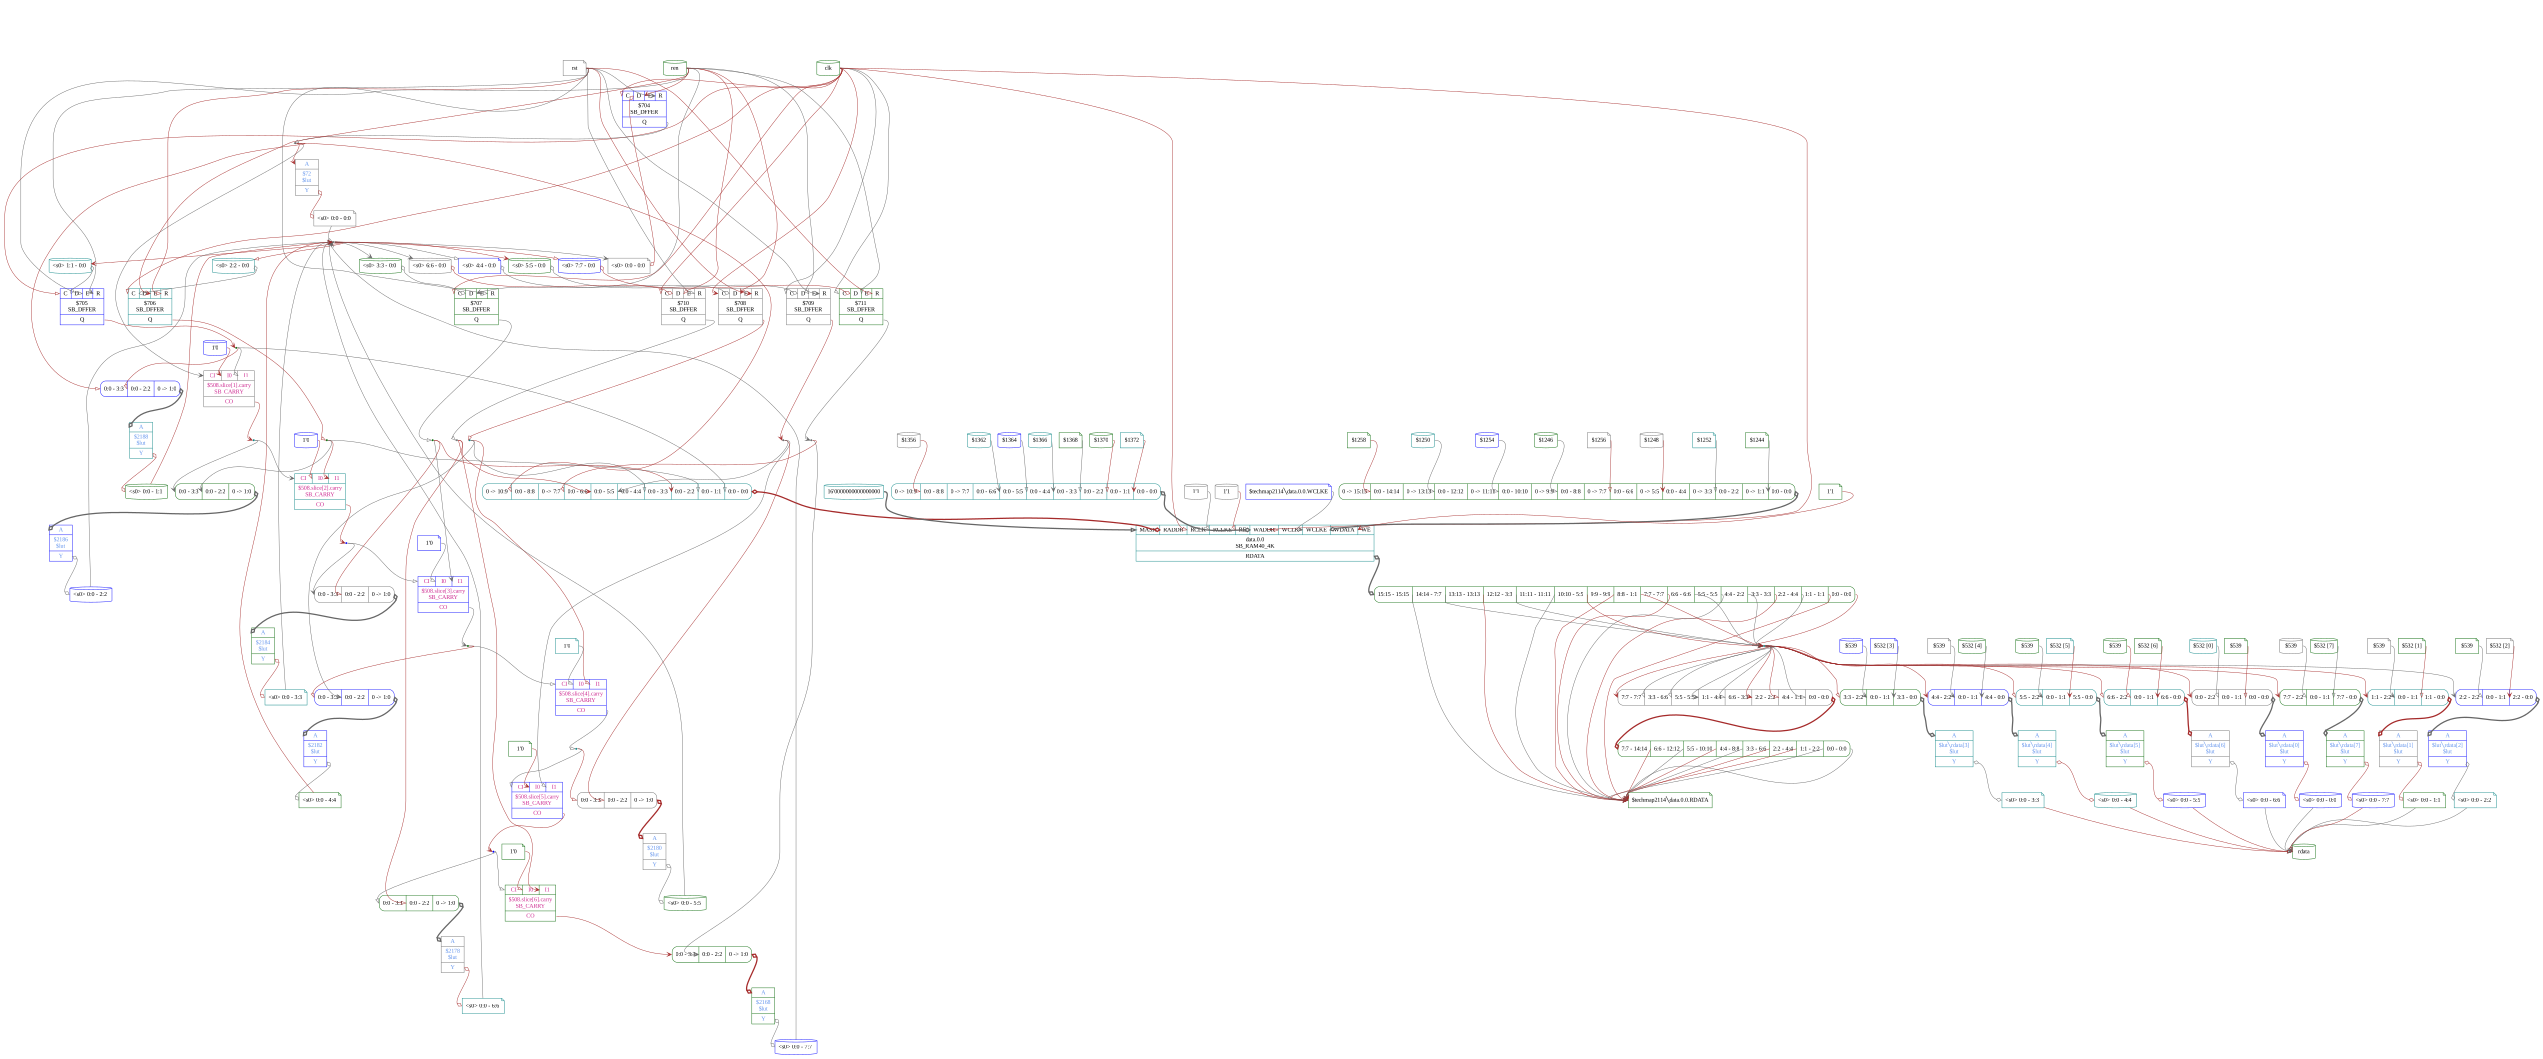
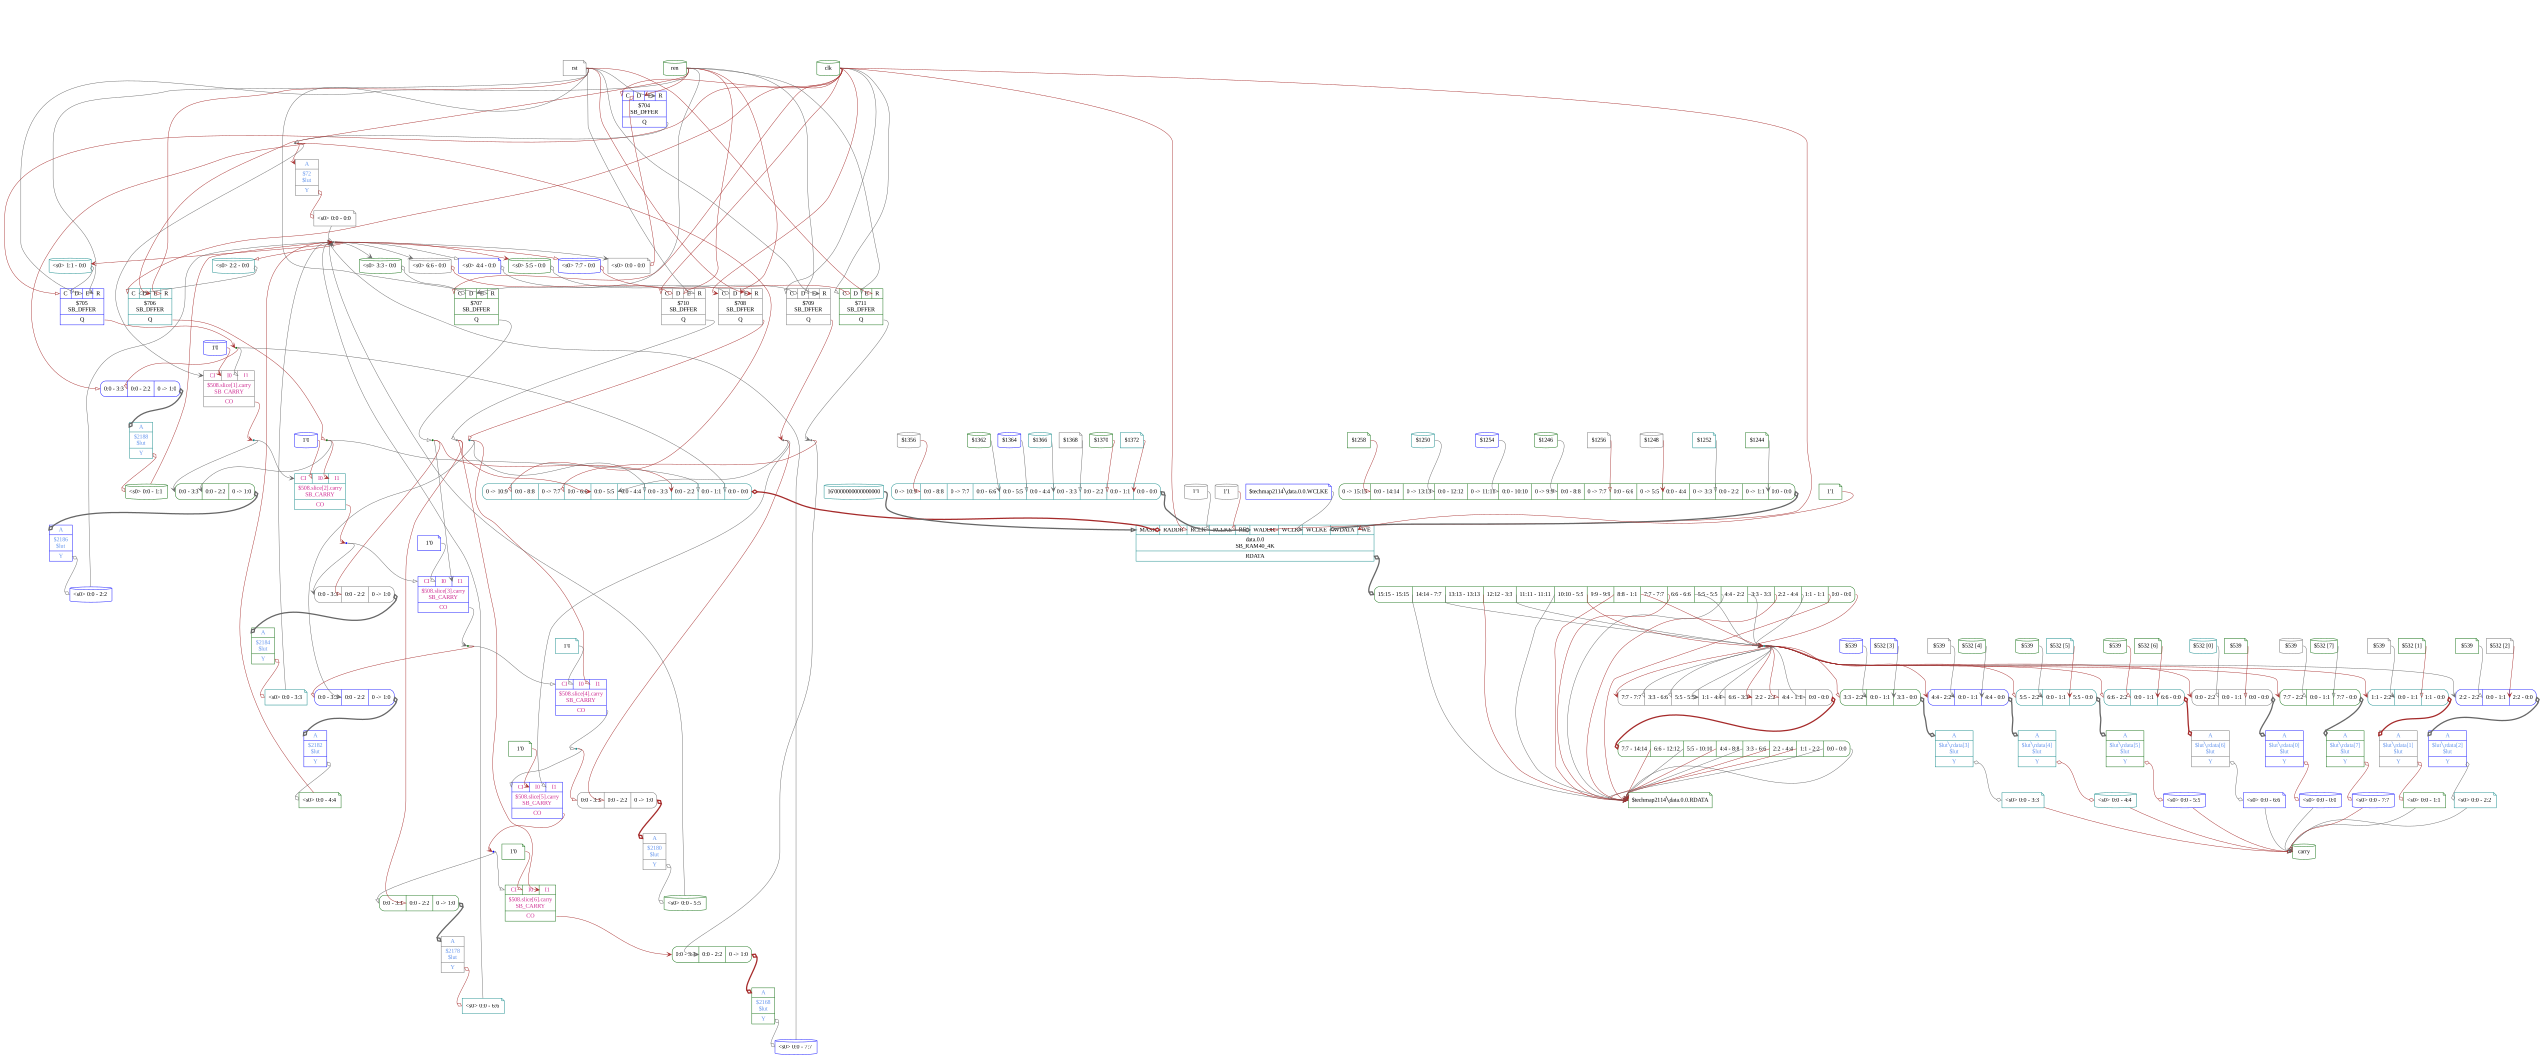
node "$1362": color teal -> darkgreen
node "$1368": color darkgreen -> gray40
node "rdata": label "rdata" -> "carry"
